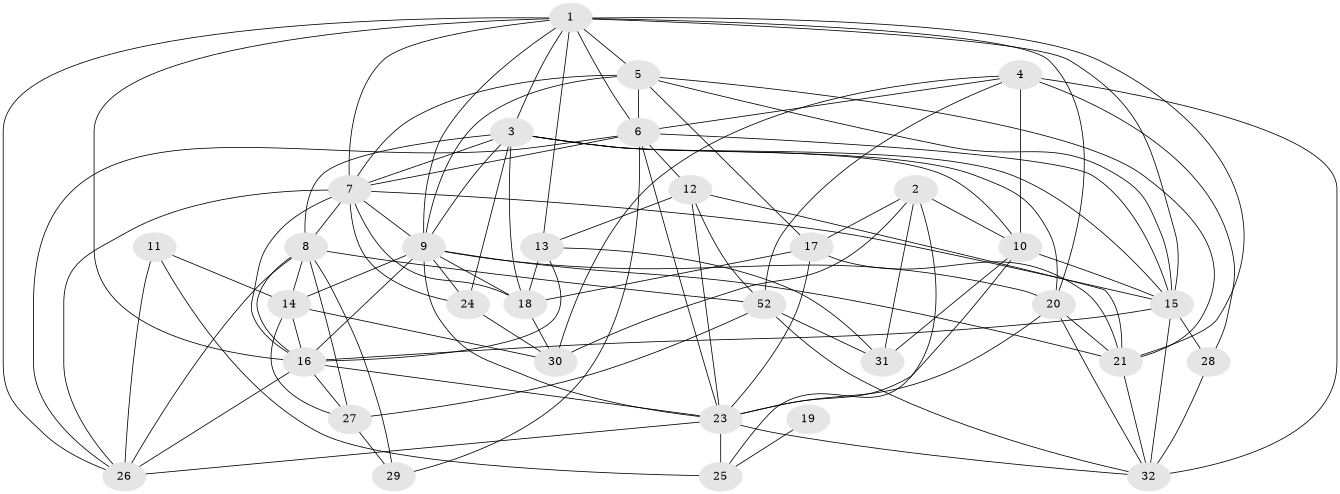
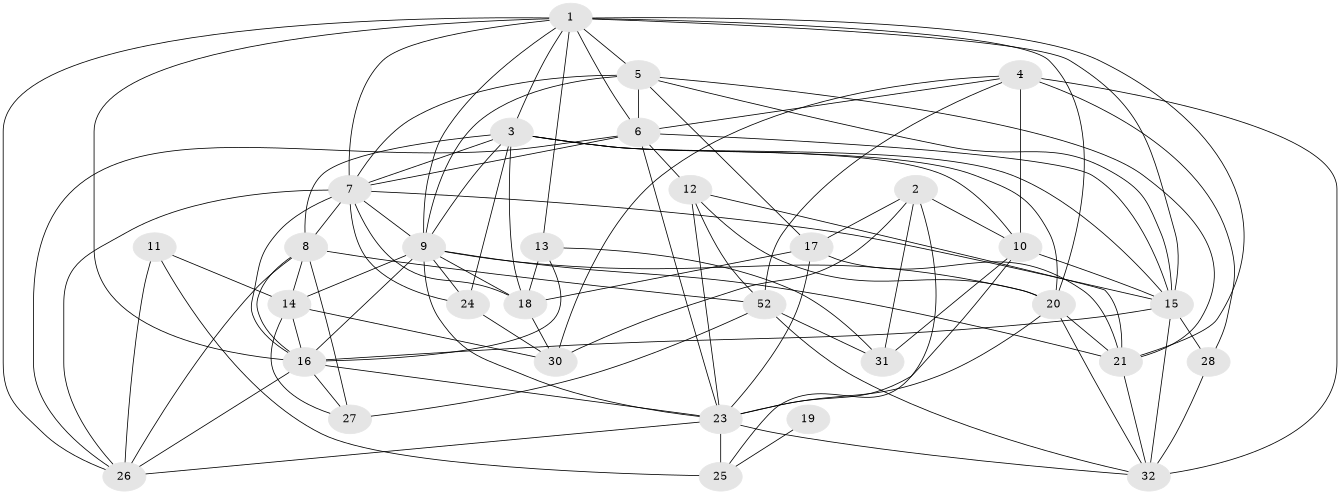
edge "12" -- "13": now "12" -- "20"
node "29": removed
